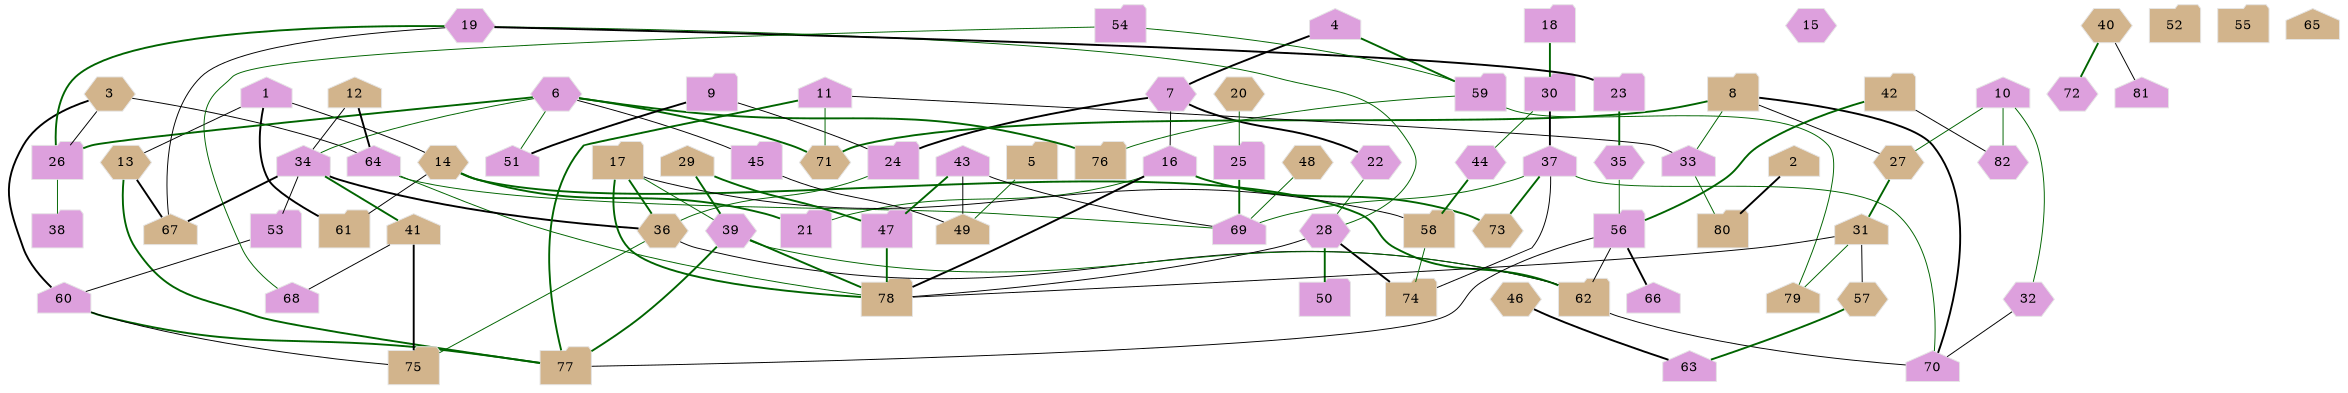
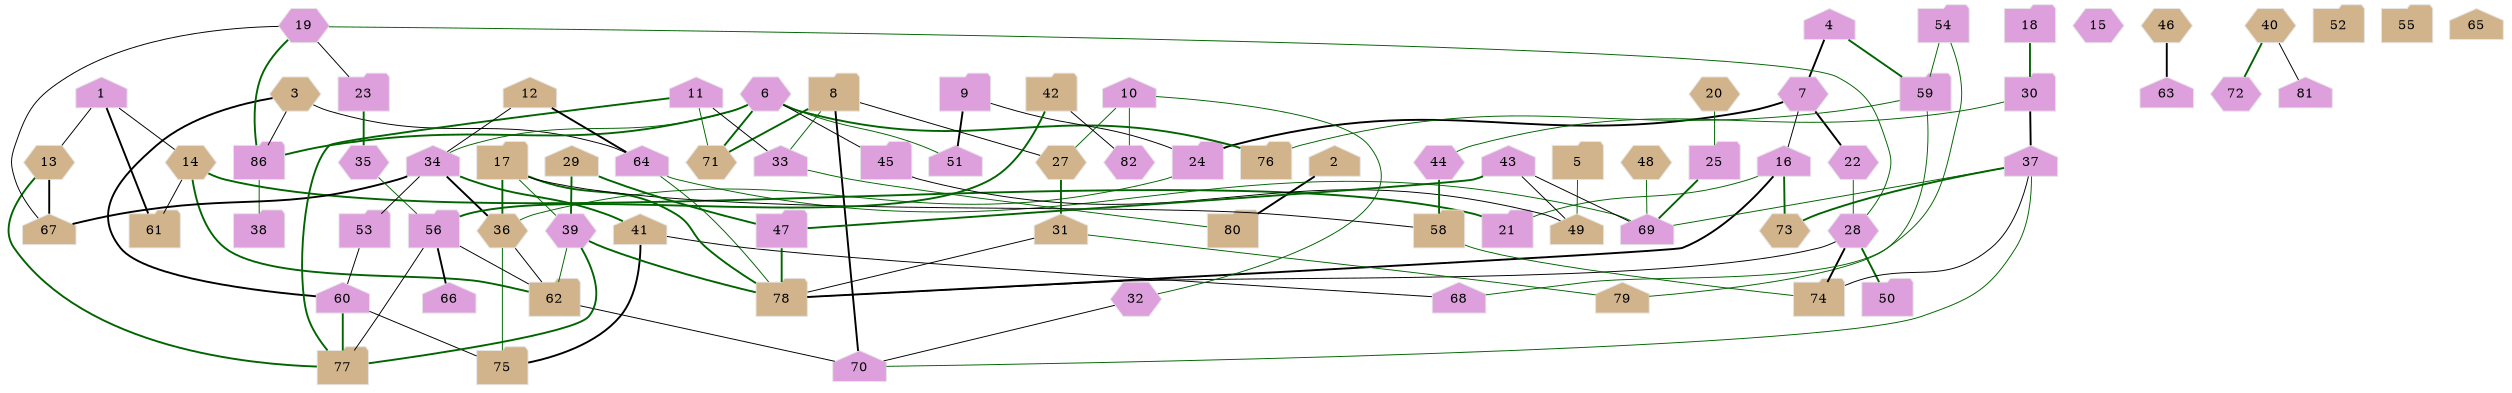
edge "19" -- "23": style bold -> solid
node "26": label "26" -> "86"
node "57": removed
